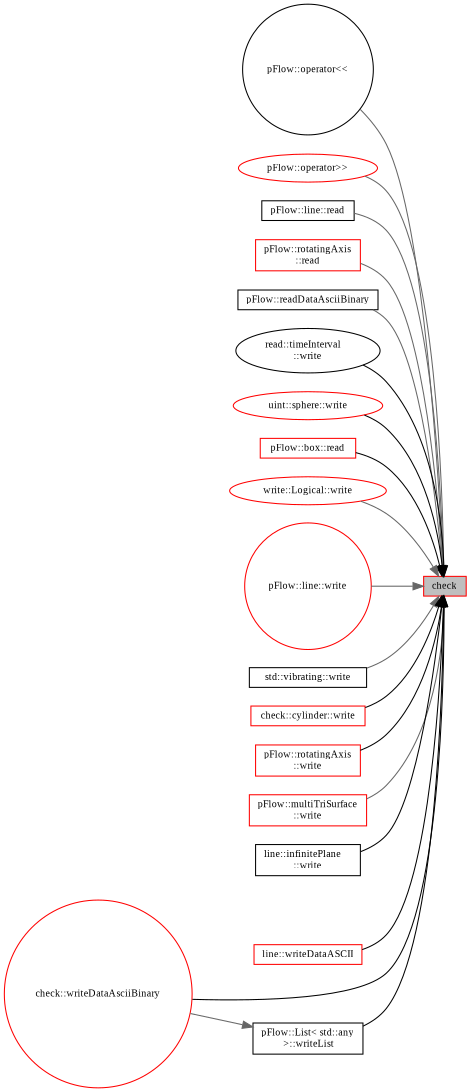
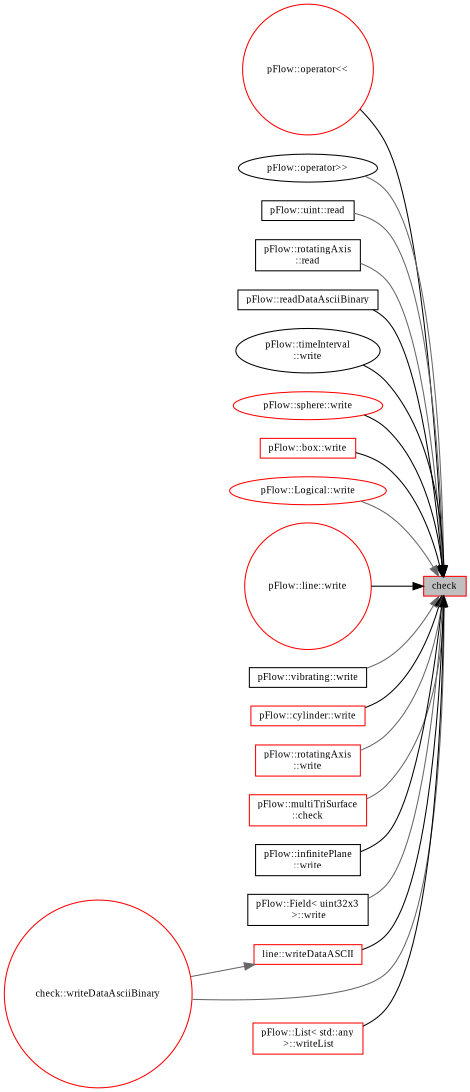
node "pFlow::operator<<": color black -> red
node "pFlow::operator>>": color red -> black
node "pFlow::line::read": label "pFlow::line::read" -> "pFlow::uint::read"
edge "pFlow::operator<<" -> "check": color gray40 -> black
node "pFlow::rotatingAxis ::read": color red -> black
node "read::timeInterval ::write": label "read::timeInterval ::write" -> "pFlow::timeInterval ::write"
edge "pFlow::readDataAsciiBinary" -> "check": color gray40 -> black
node "uint::sphere::write": label "uint::sphere::write" -> "pFlow::sphere::write"
node "pFlow::box::read": label "pFlow::box::read" -> "pFlow::box::write"
node "write::Logical::write": label "write::Logical::write" -> "pFlow::Logical::write"
edge "pFlow::line::write" -> "check": color gray40 -> black
node "std::vibrating::write": label "std::vibrating::write" -> "pFlow::vibrating::write"
edge "pFlow::rotatingAxis ::write" -> "check": color black -> gray40
node "check::cylinder::write": label "check::cylinder::write" -> "pFlow::cylinder::write"
node "pFlow::multiTriSurface ::write": label "pFlow::multiTriSurface ::write" -> "pFlow::multiTriSurface ::check"
node "line::infinitePlane ::write": label "line::infinitePlane ::write" -> "pFlow::infinitePlane ::write"
node "pFlow::Field< uint32x3 >::write": added
edge "check::writeDataAsciiBinary" -> "check": color black -> gray40
edge "check::writeDataAsciiBinary" -> "pFlow::List< std::any >::writeList": now "check::writeDataAsciiBinary" -> "line::writeDataASCII"
node "pFlow::List< std::any >::writeList": color black -> red
